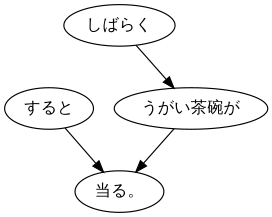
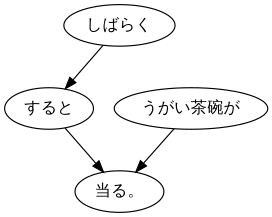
edge "しばらく" -> "うがい茶碗が": now "しばらく" -> "すると"
